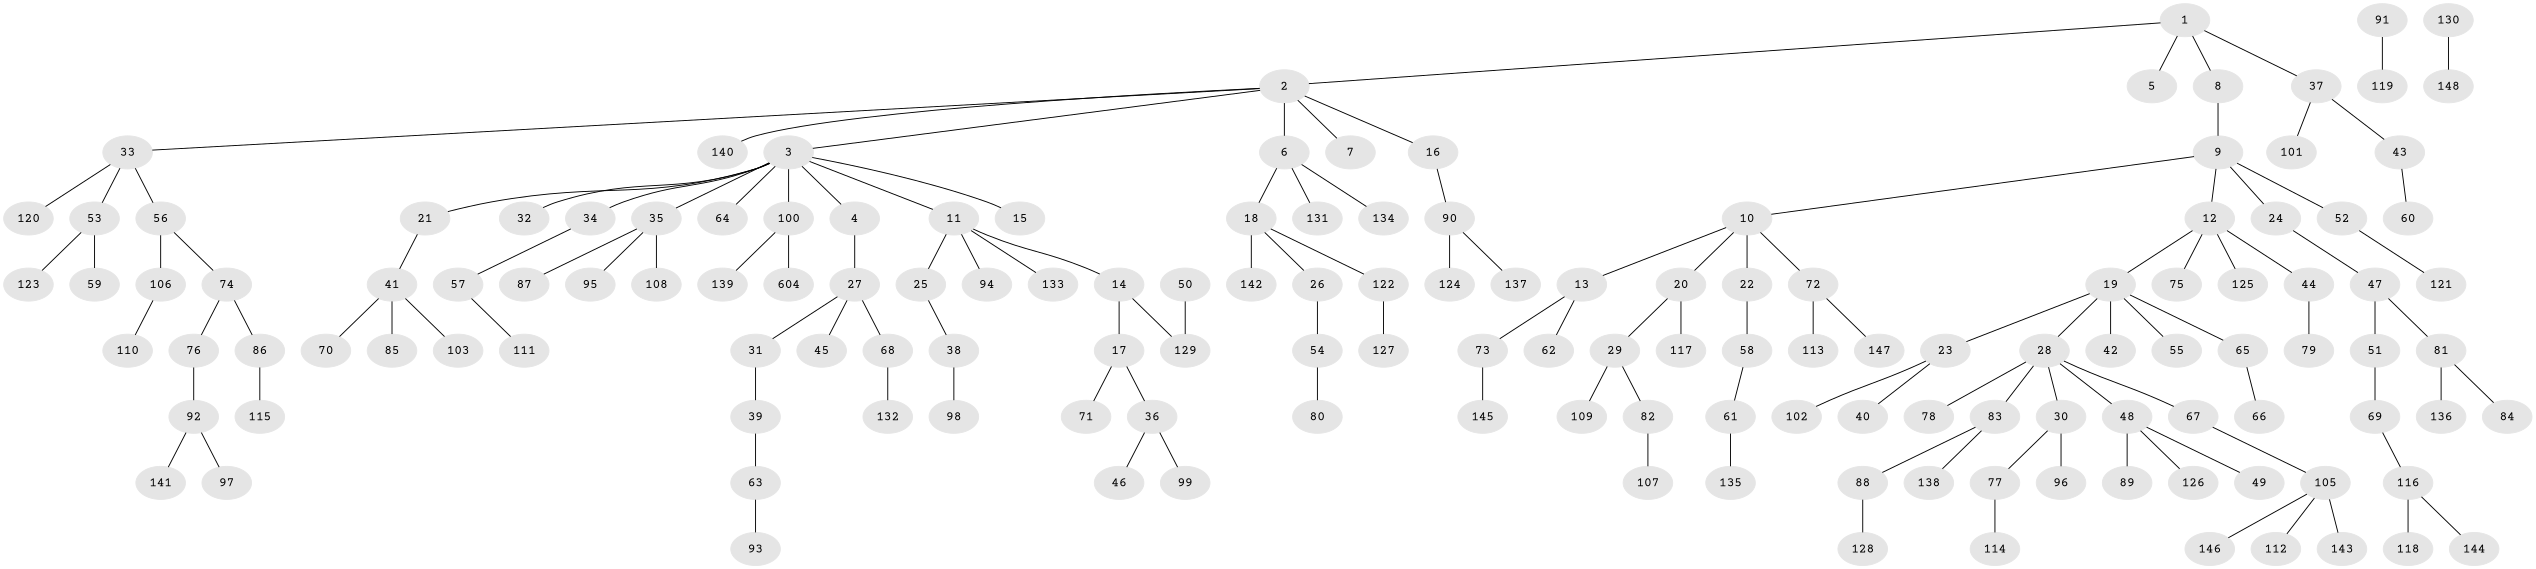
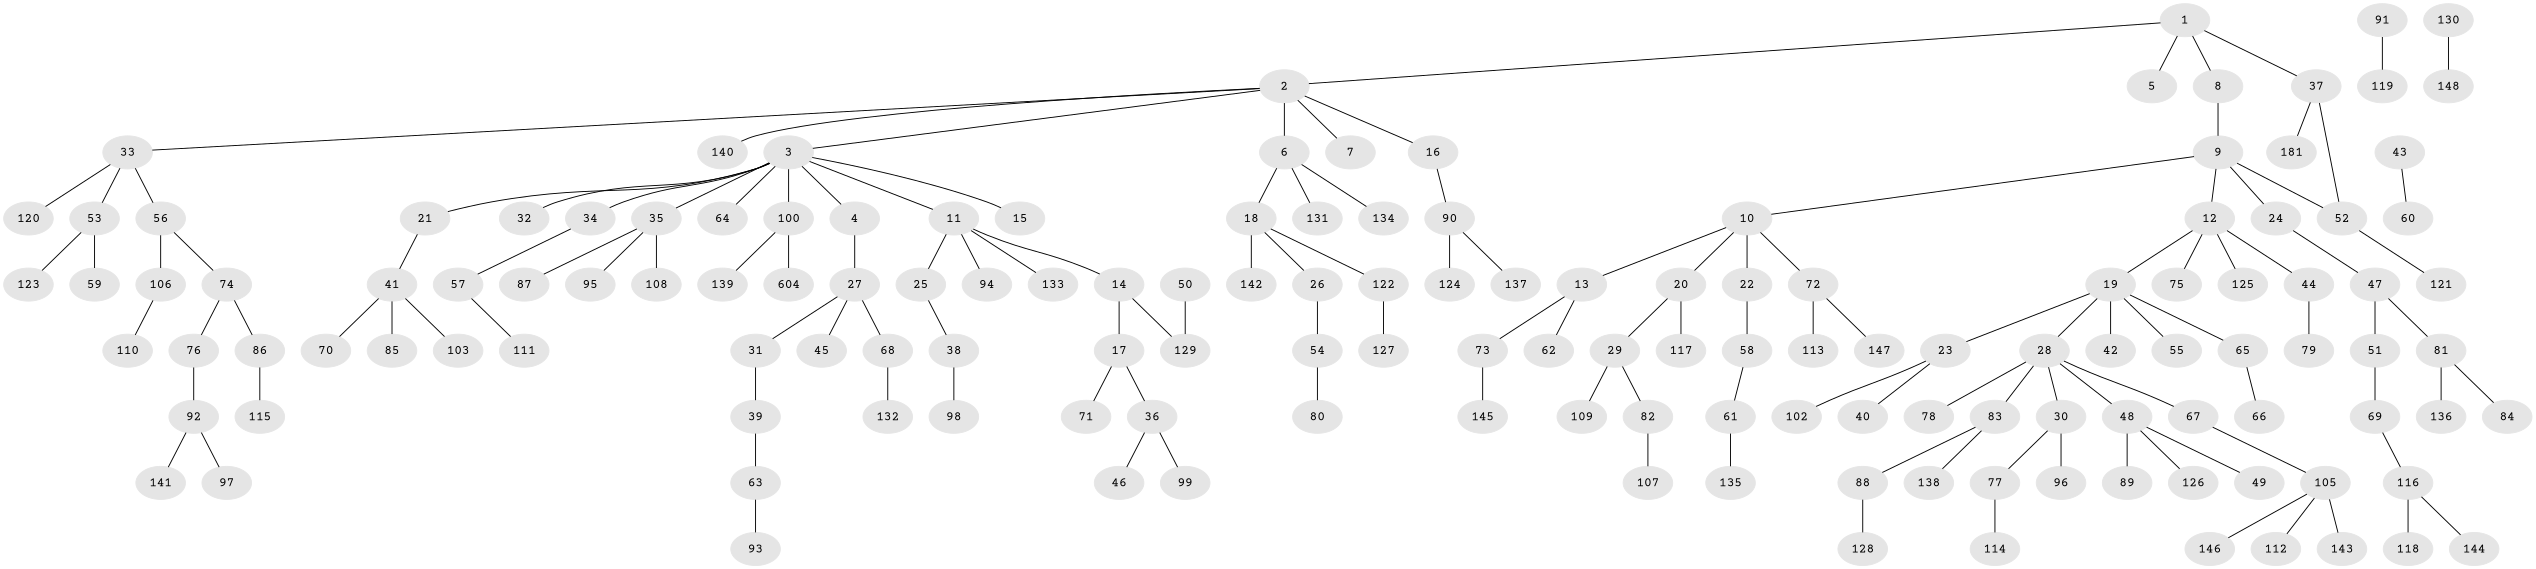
edge "37" -- "43": now "37" -- "52"
node "101": label "101" -> "181"
